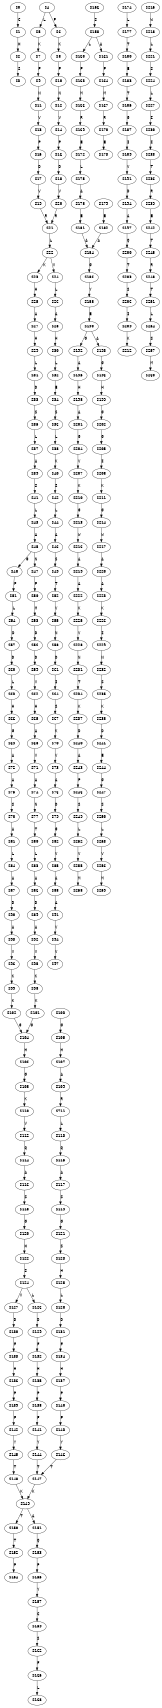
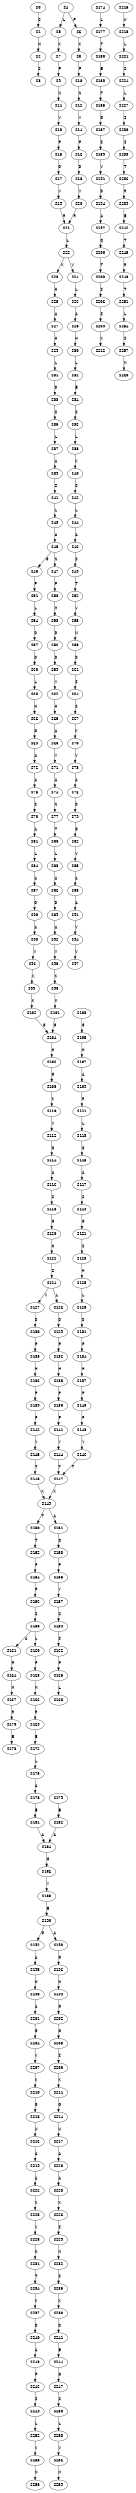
node "S711": label "S711" -> "S111"
edge "S154" -> "S156": added, label "F"
